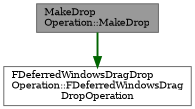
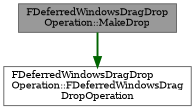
node "MakeDrop Operation::MakeDrop": label "MakeDrop Operation::MakeDrop" -> "FDeferredWindowsDragDrop Operation::MakeDrop"
